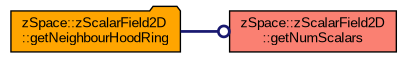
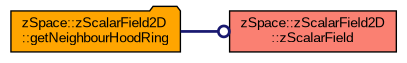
node "zSpace::zScalarField2D ::getNumScalars": label "zSpace::zScalarField2D ::getNumScalars" -> "zSpace::zScalarField2D ::zScalarField"
